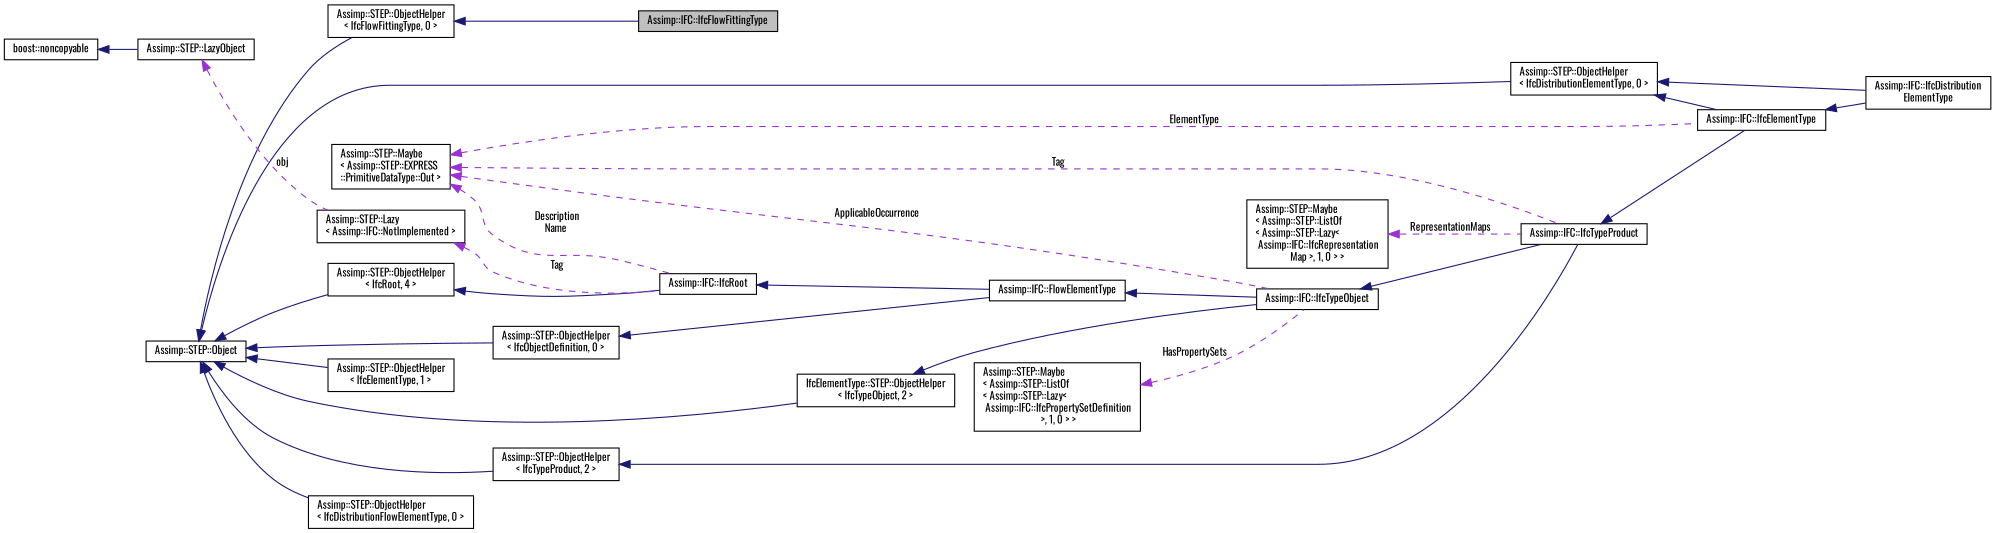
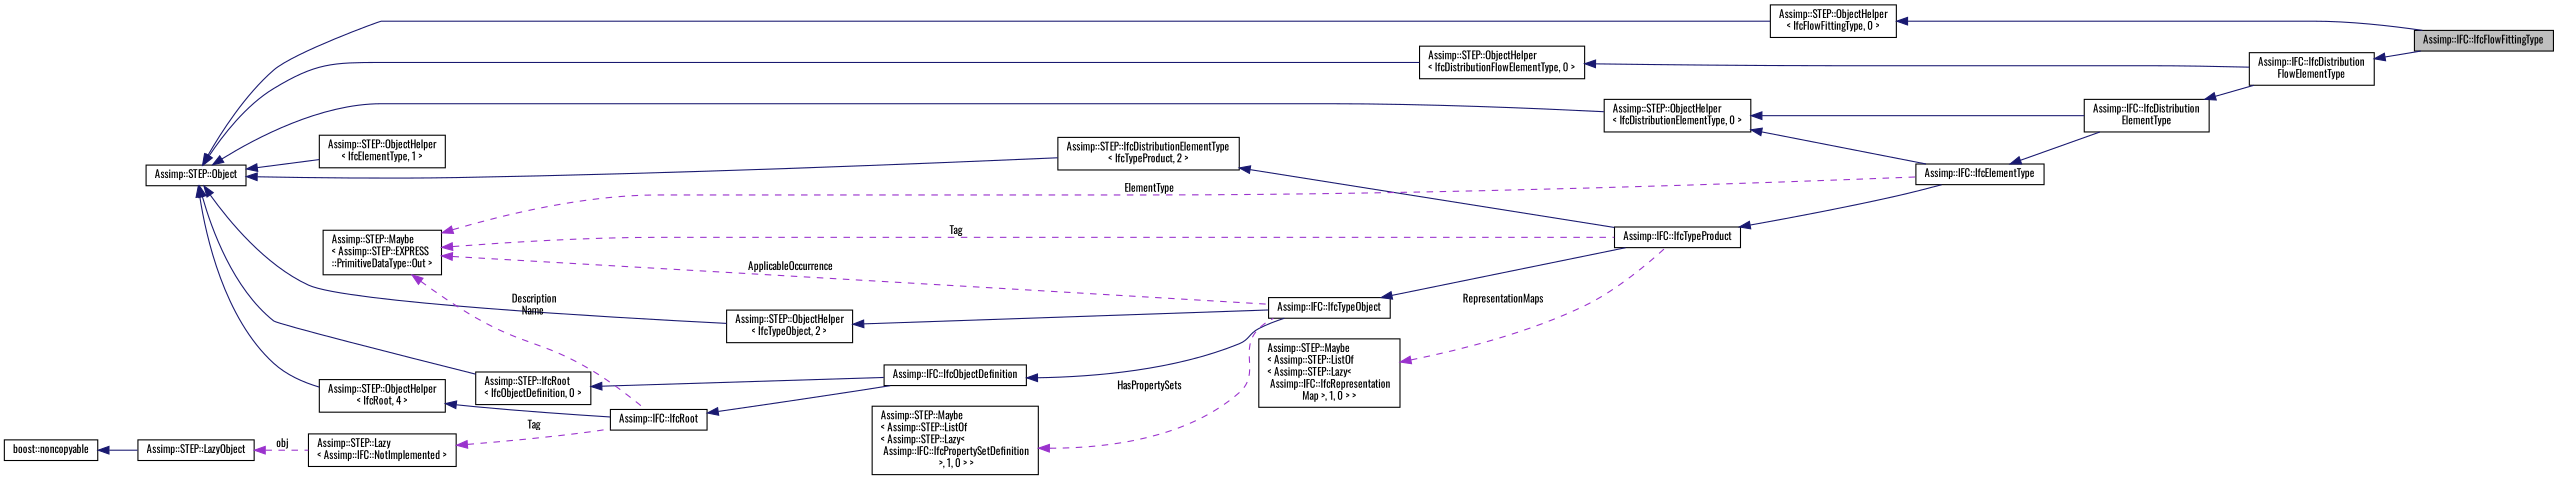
node "Assimp::IFC::IfcDistribution FlowElementType": added
node "Assimp::IFC::FlowElementType": label "Assimp::IFC::FlowElementType" -> "Assimp::IFC::IfcObjectDefinition"
node "Assimp::STEP::ObjectHelper < IfcObjectDefinition, 0 >": label "Assimp::STEP::ObjectHelper < IfcObjectDefinition, 0 >" -> "Assimp::STEP::IfcRoot < IfcObjectDefinition, 0 >"
node "IfcElementType::STEP::ObjectHelper < IfcTypeObject, 2 >": label "IfcElementType::STEP::ObjectHelper < IfcTypeObject, 2 >" -> "Assimp::STEP::ObjectHelper < IfcTypeObject, 2 >"
node "Assimp::STEP::ObjectHelper < IfcTypeProduct, 2 >": label "Assimp::STEP::ObjectHelper < IfcTypeProduct, 2 >" -> "Assimp::STEP::IfcDistributionElementType < IfcTypeProduct, 2 >"
